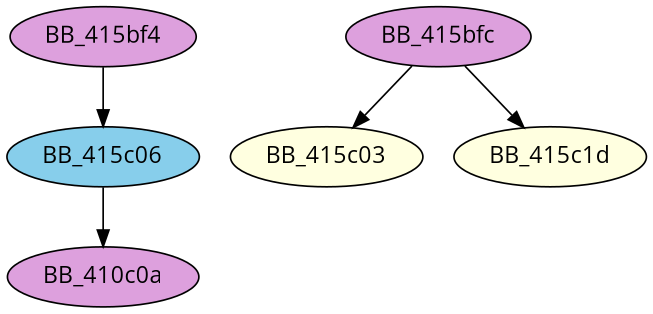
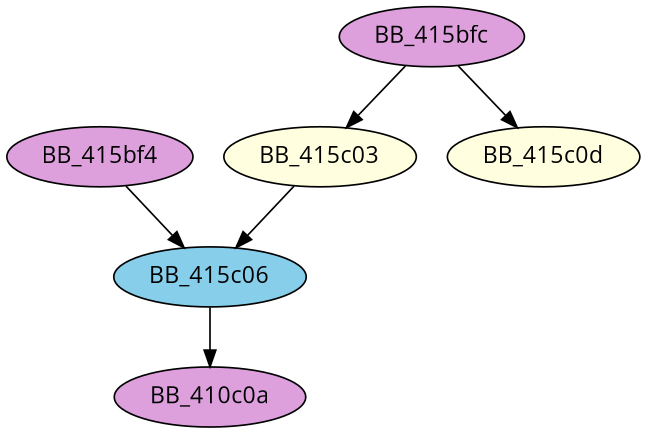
node "BB_415c1d": label "BB_415c1d" -> "BB_415c0d"
edge "BB_415c03" -> "BB_415c06": added
